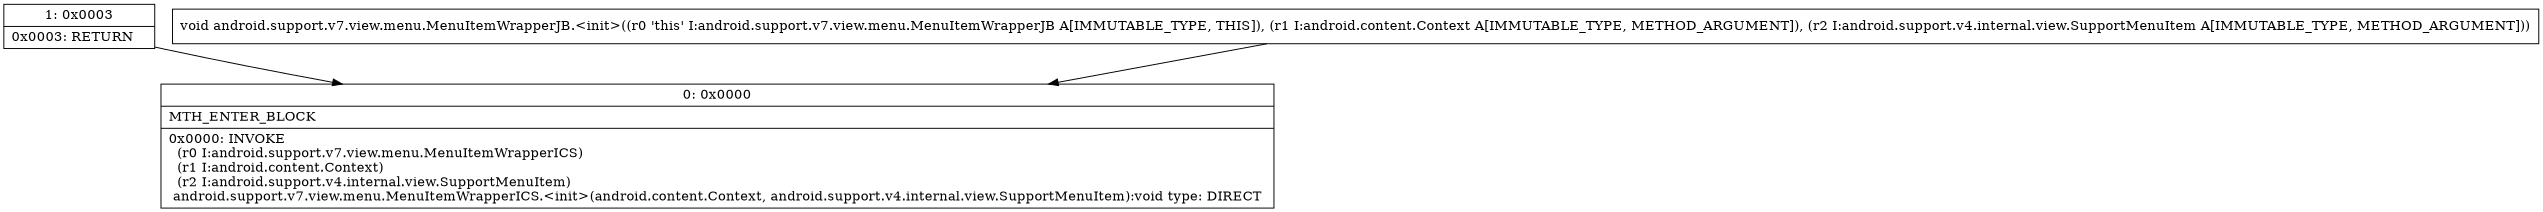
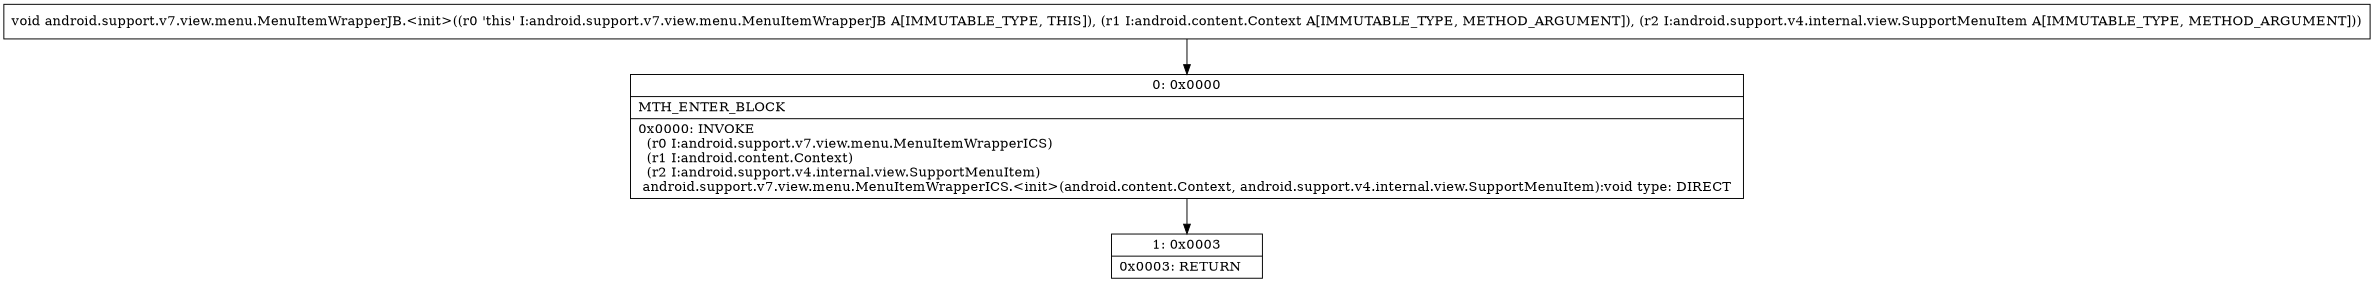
edge "1: 0x0003" -> "0: 0x0000": reversed
